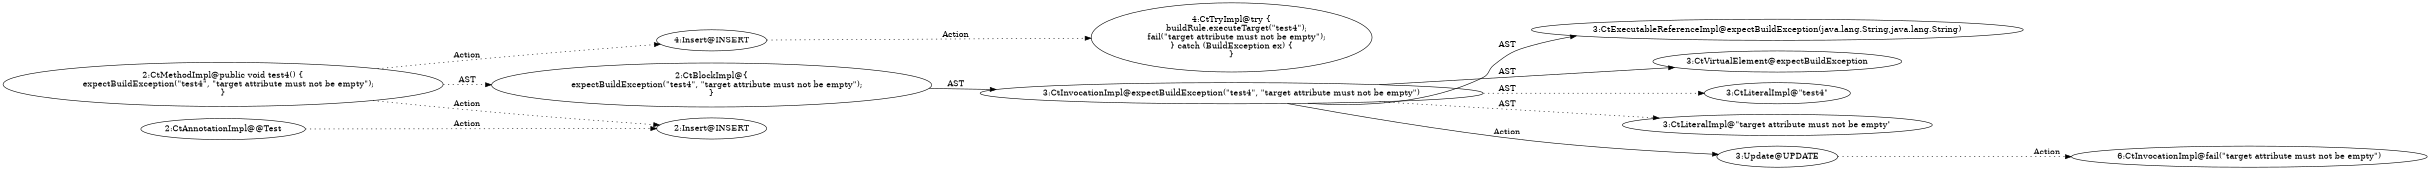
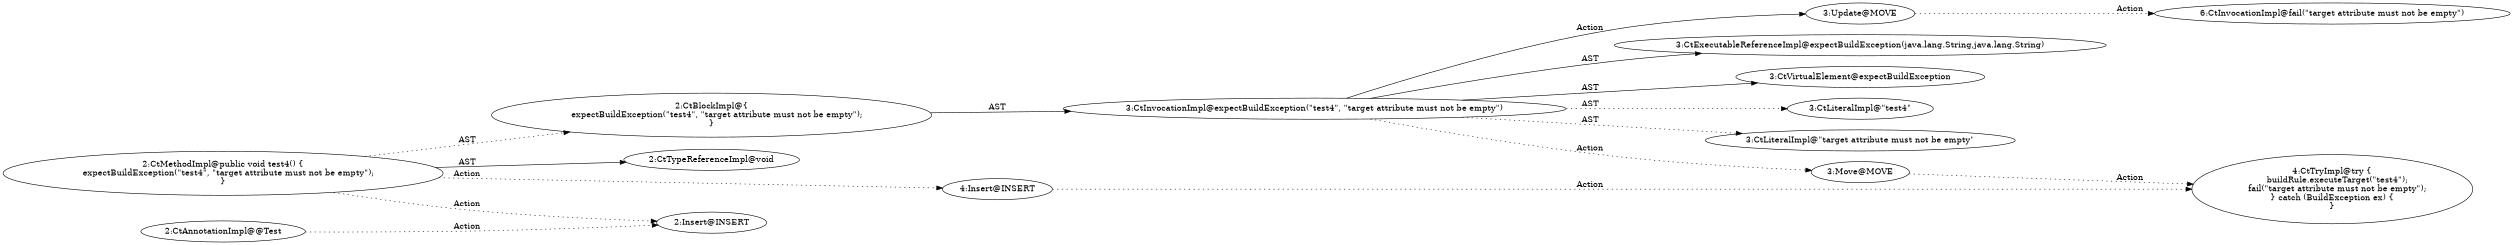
node "3:Update@UPDATE": label "3:Update@UPDATE" -> "3:Update@MOVE"
node "2:CtTypeReferenceImpl@void": added
node "3:Move@MOVE": added
